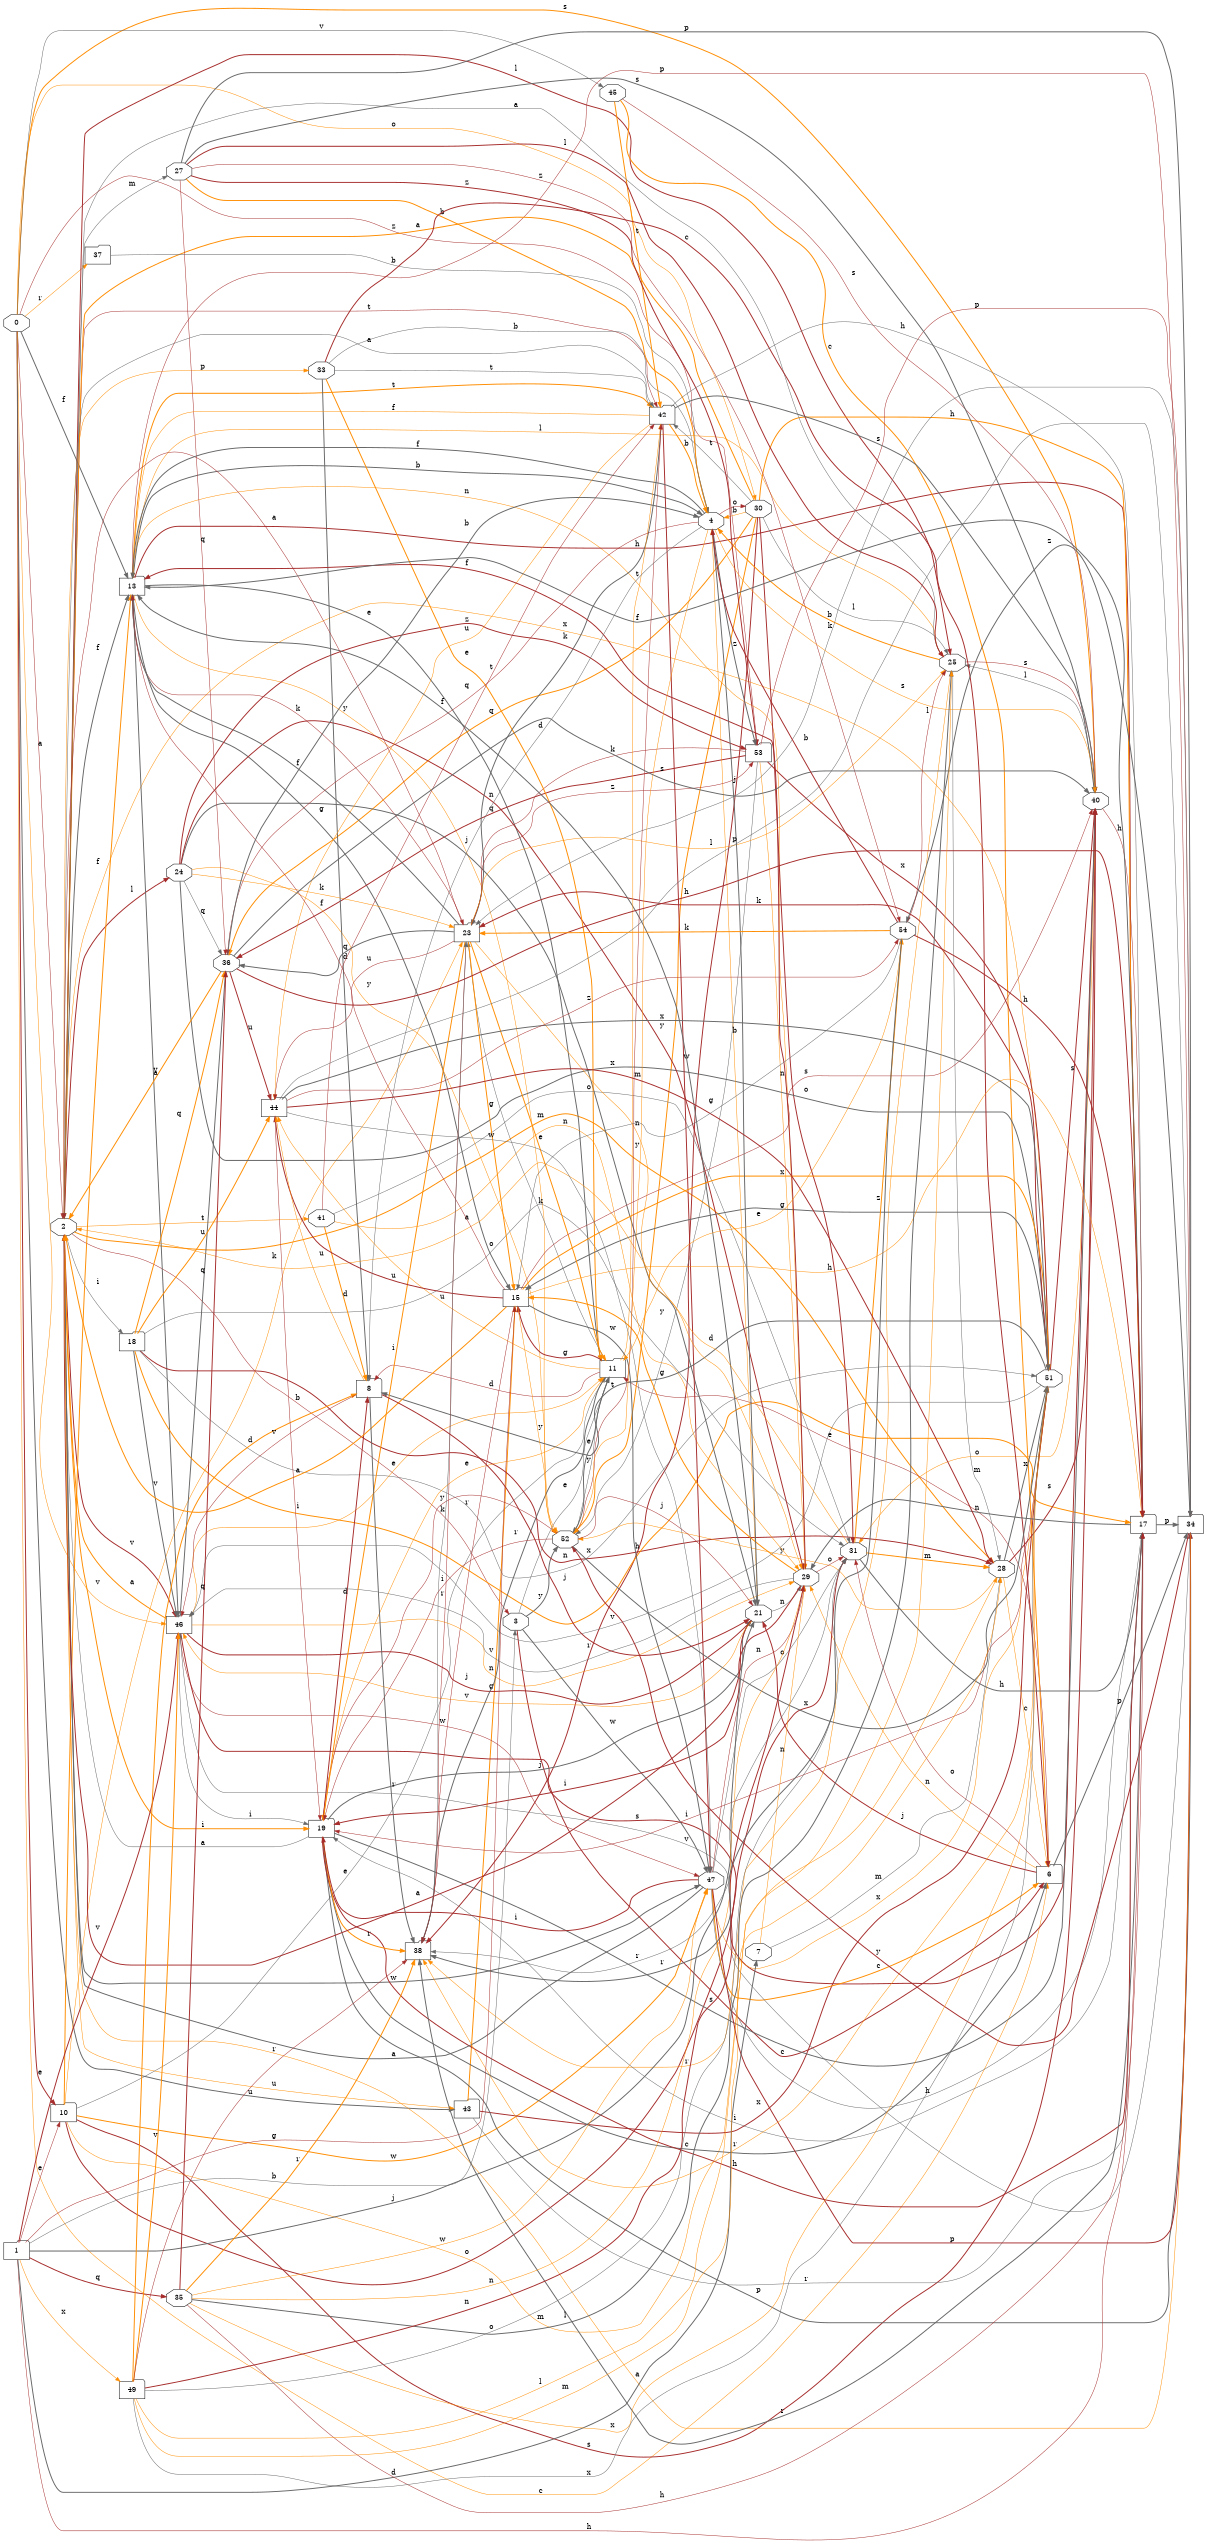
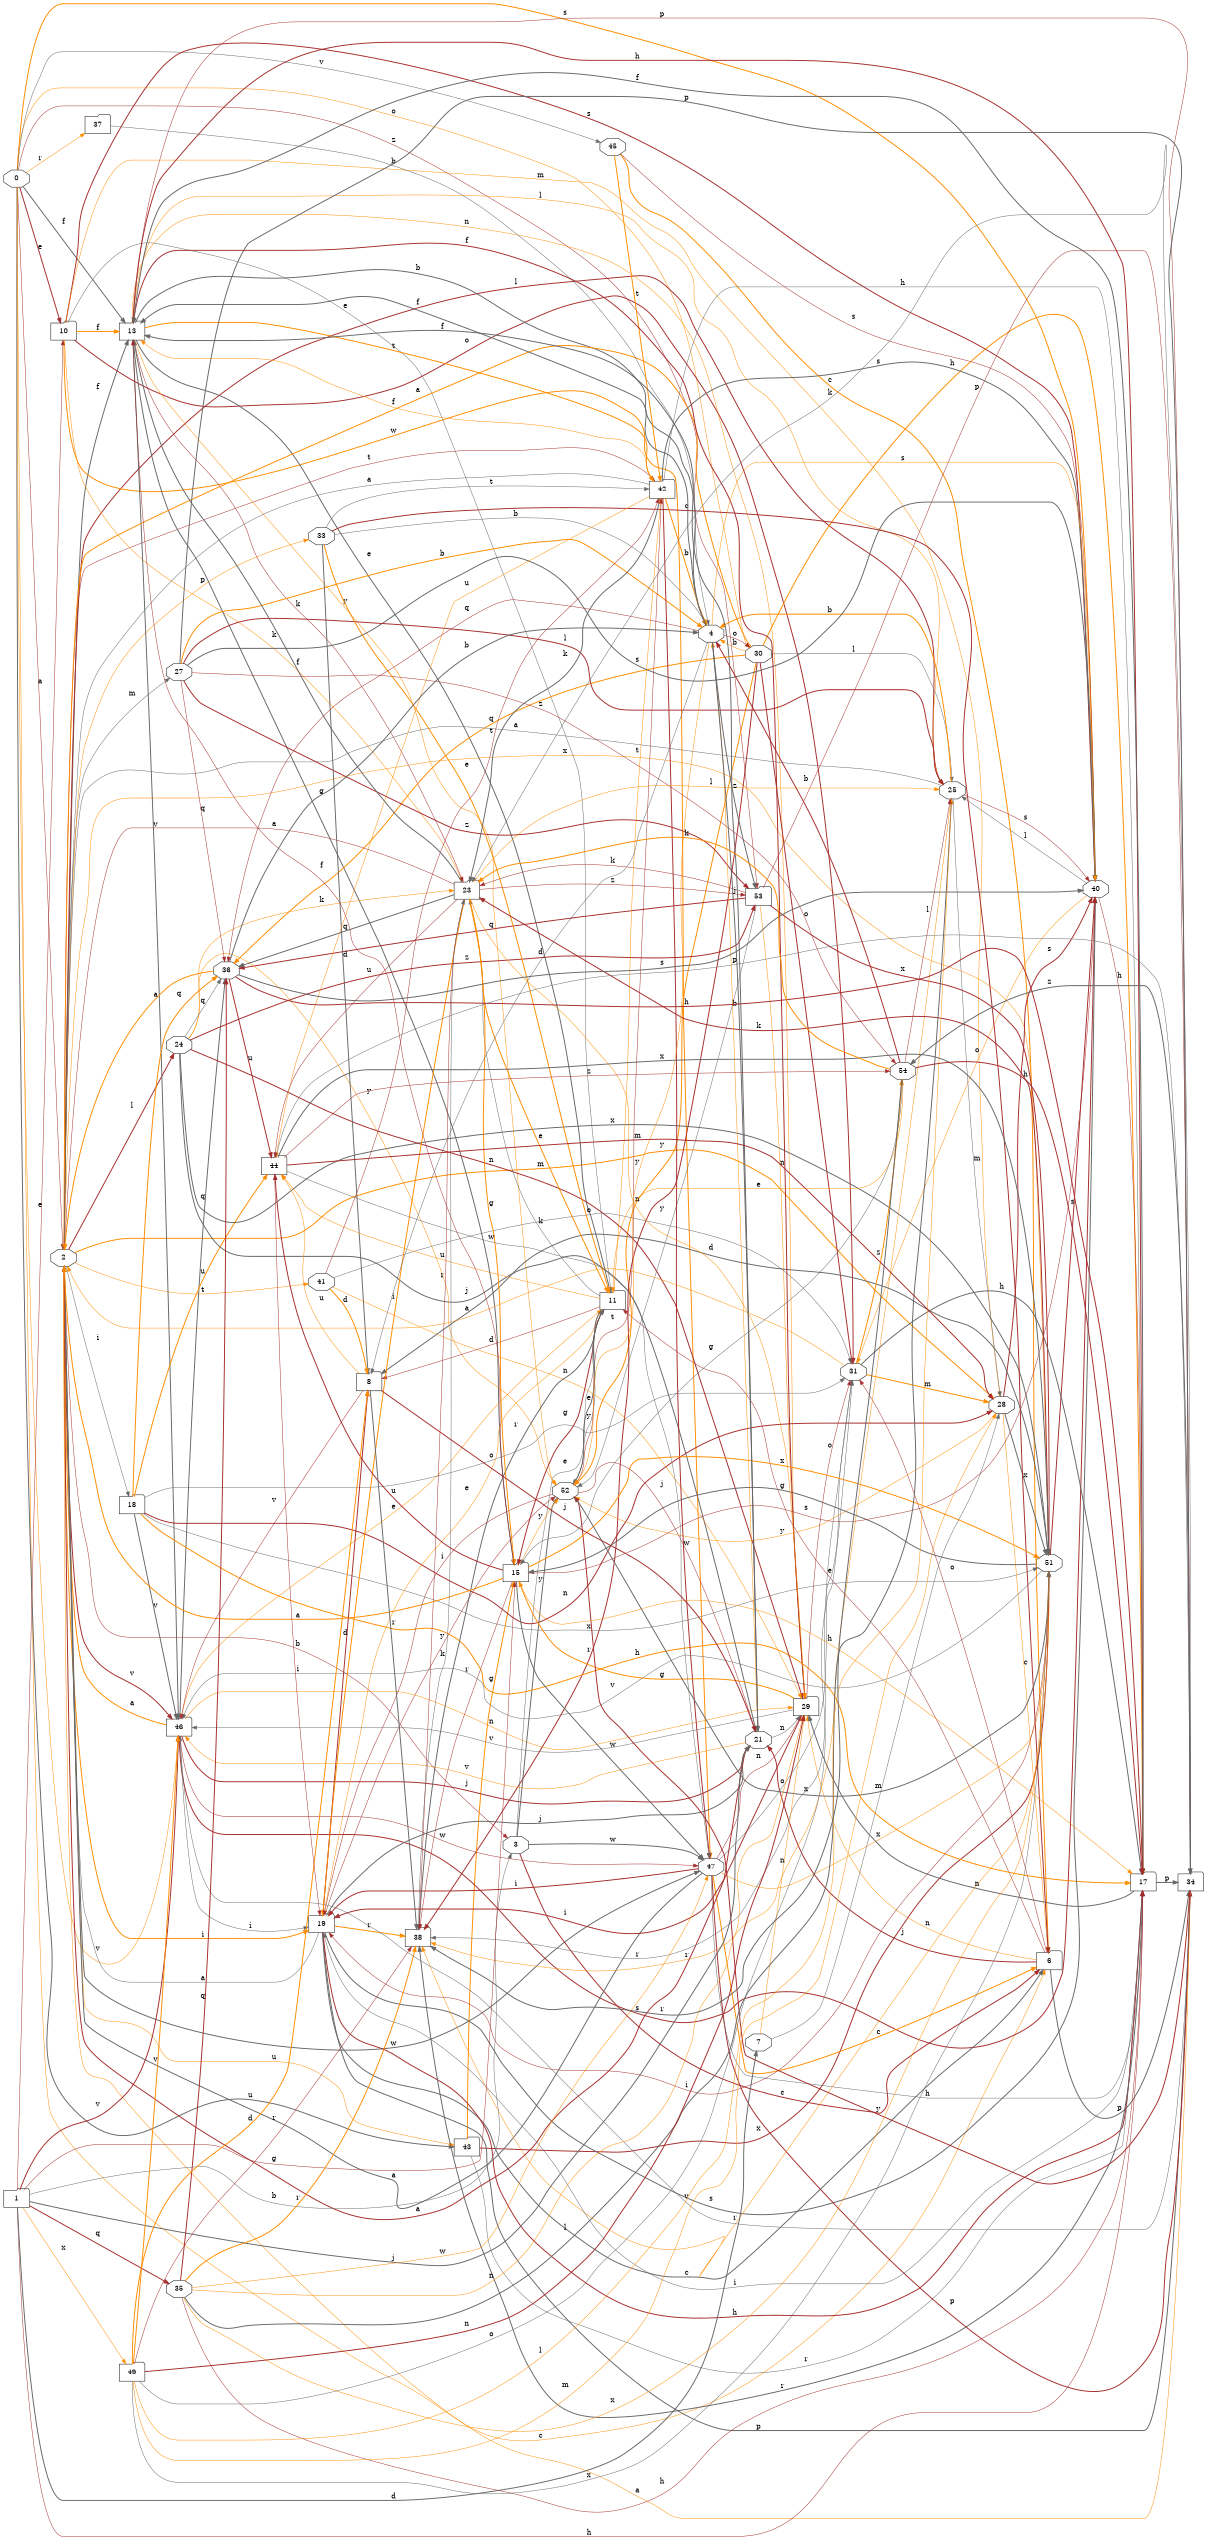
edge "30" -> "42": removed, label "t"
node "29": shape octagon -> folder
